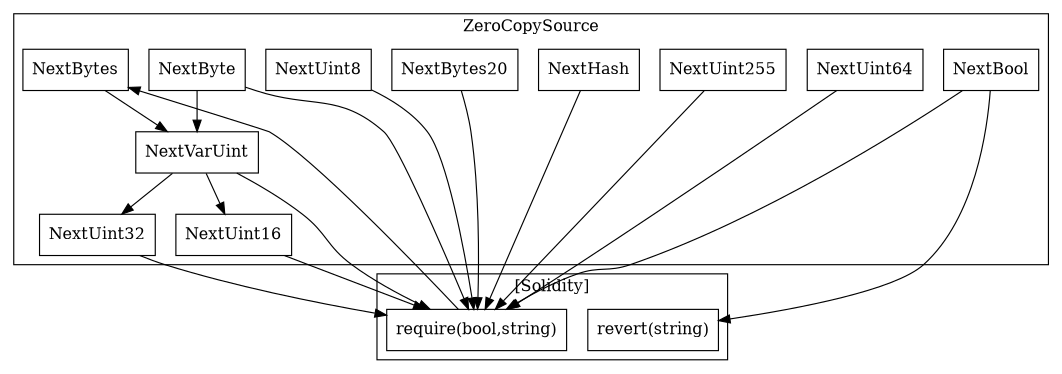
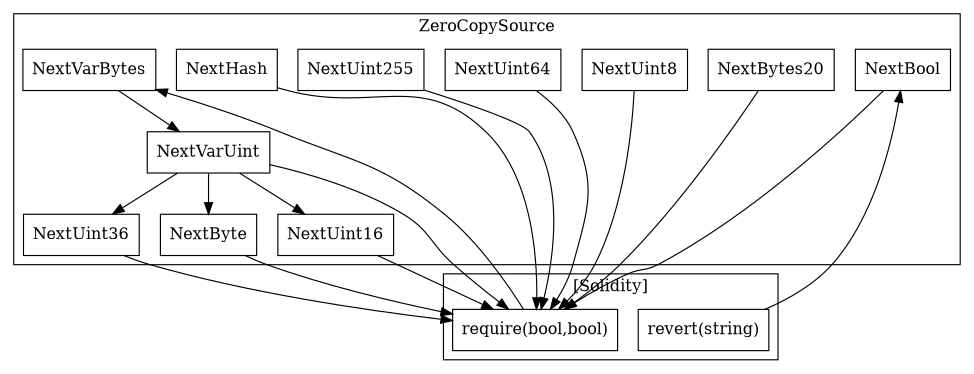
node "NextBytes": label "NextBytes" -> "NextVarBytes"
edge "NextByte" -> "NextVarUint": reversed
node "NextUint32": label "NextUint32" -> "NextUint36"
edge "NextBool" -> "revert(string)": reversed
node "require(bool,string)": label "require(bool,string)" -> "require(bool,bool)"
